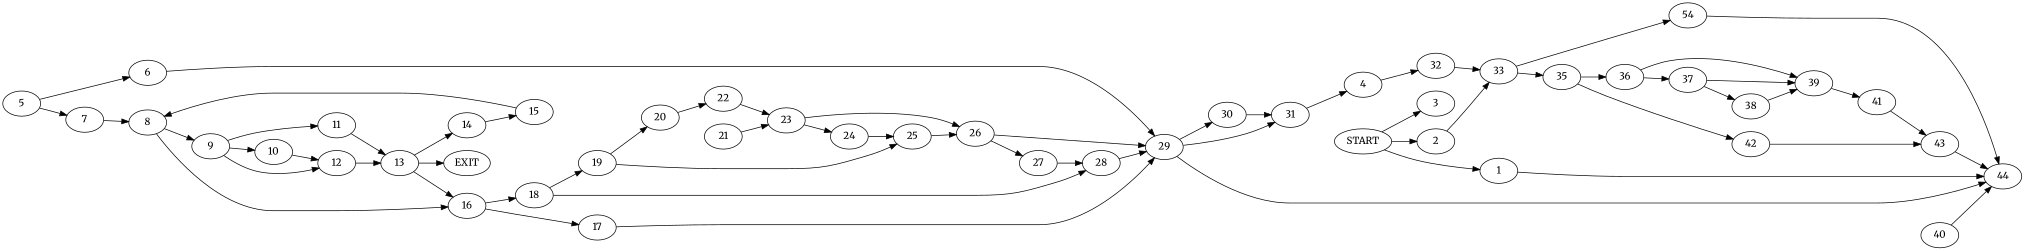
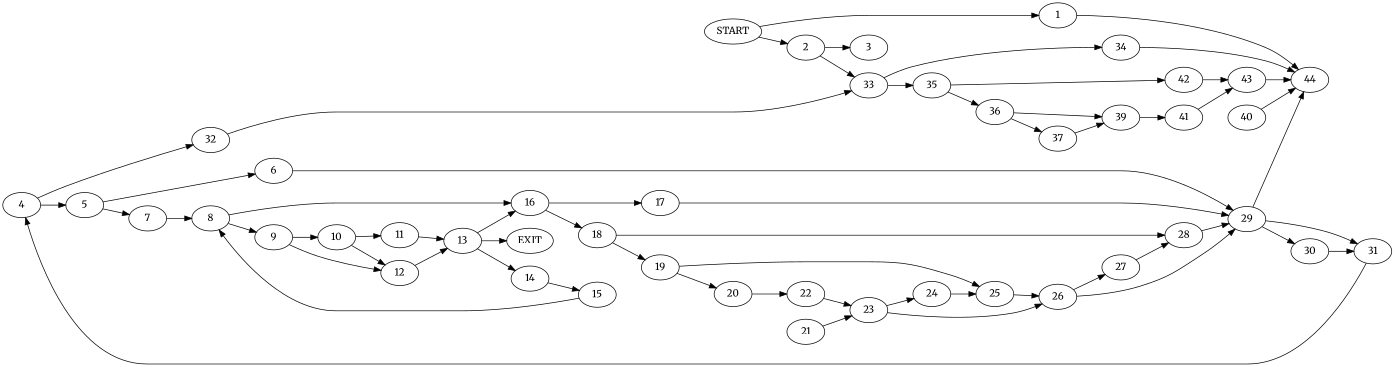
node "54": label "54" -> "34"
node "38": removed
edge "START" -> "3": now "2" -> "3"
edge "9" -> "11": now "10" -> "11"
edge "4" -> "5": added
